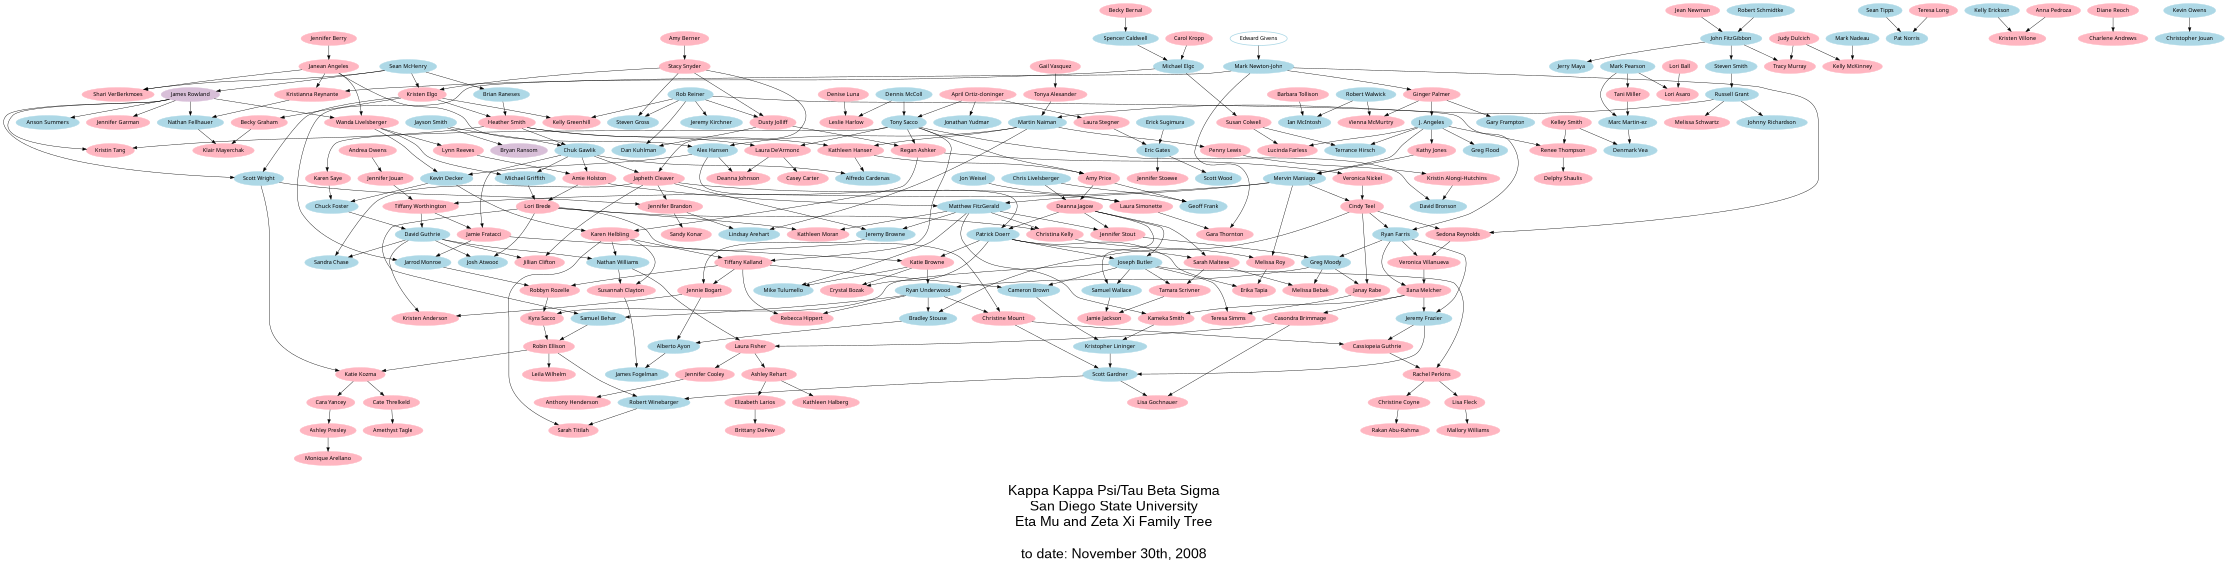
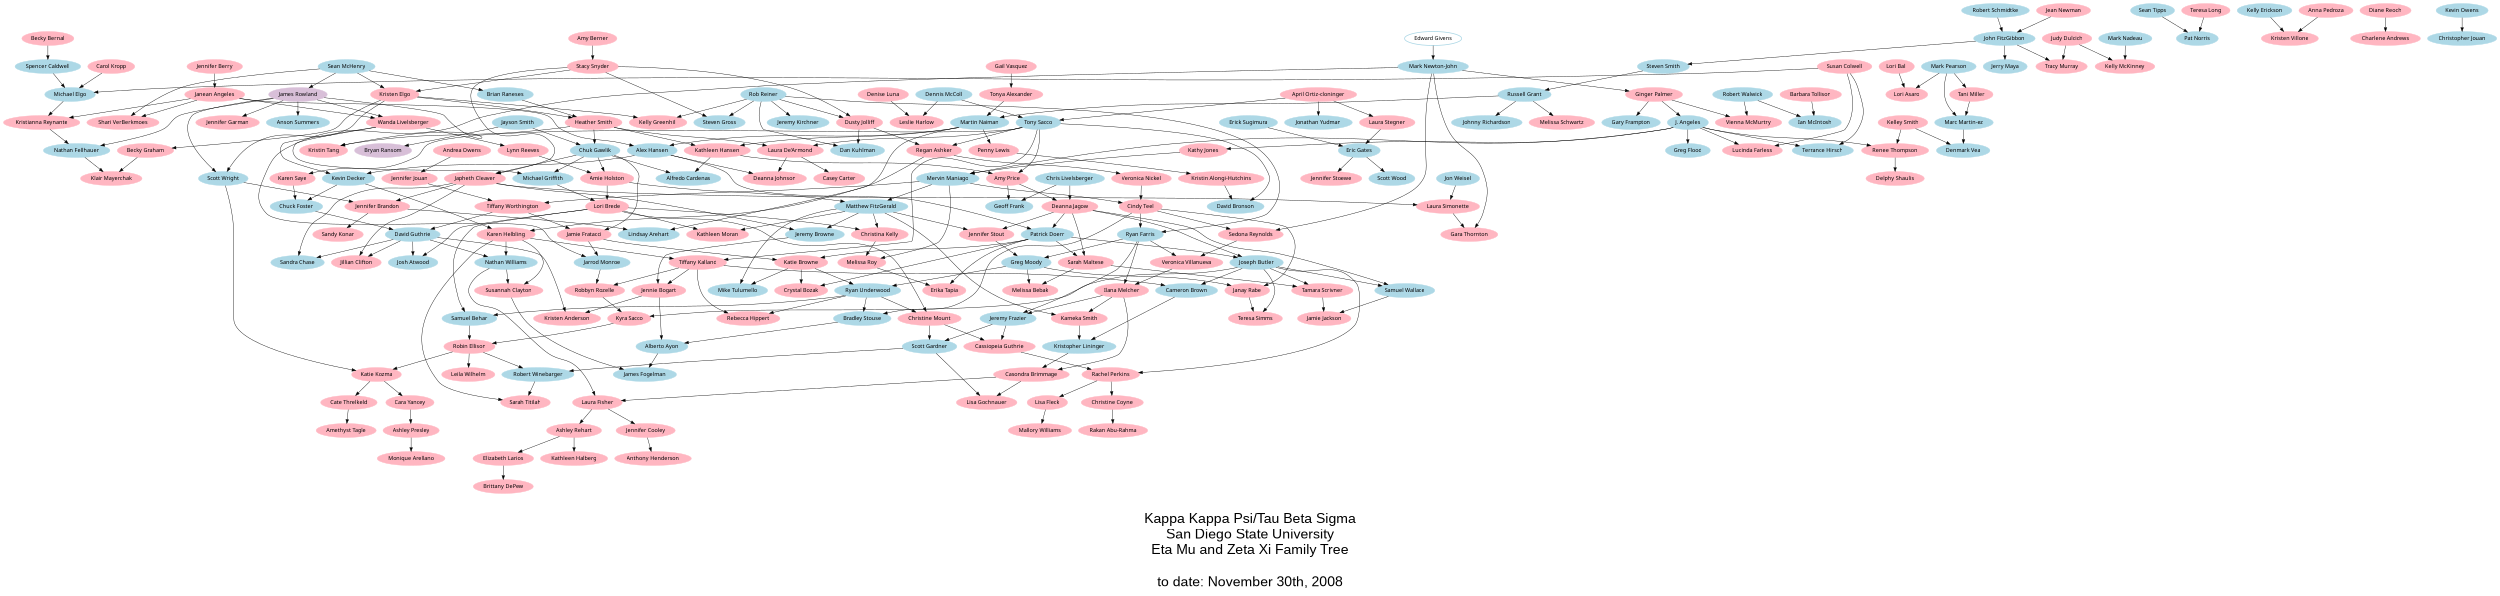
edge "Michael Elgo" -> "Susan Colwell": reversed
edge "Kristopher Lininger" -> "Scott Gardner": now "Kristopher Lininger" -> "Casondra Brimmage"
